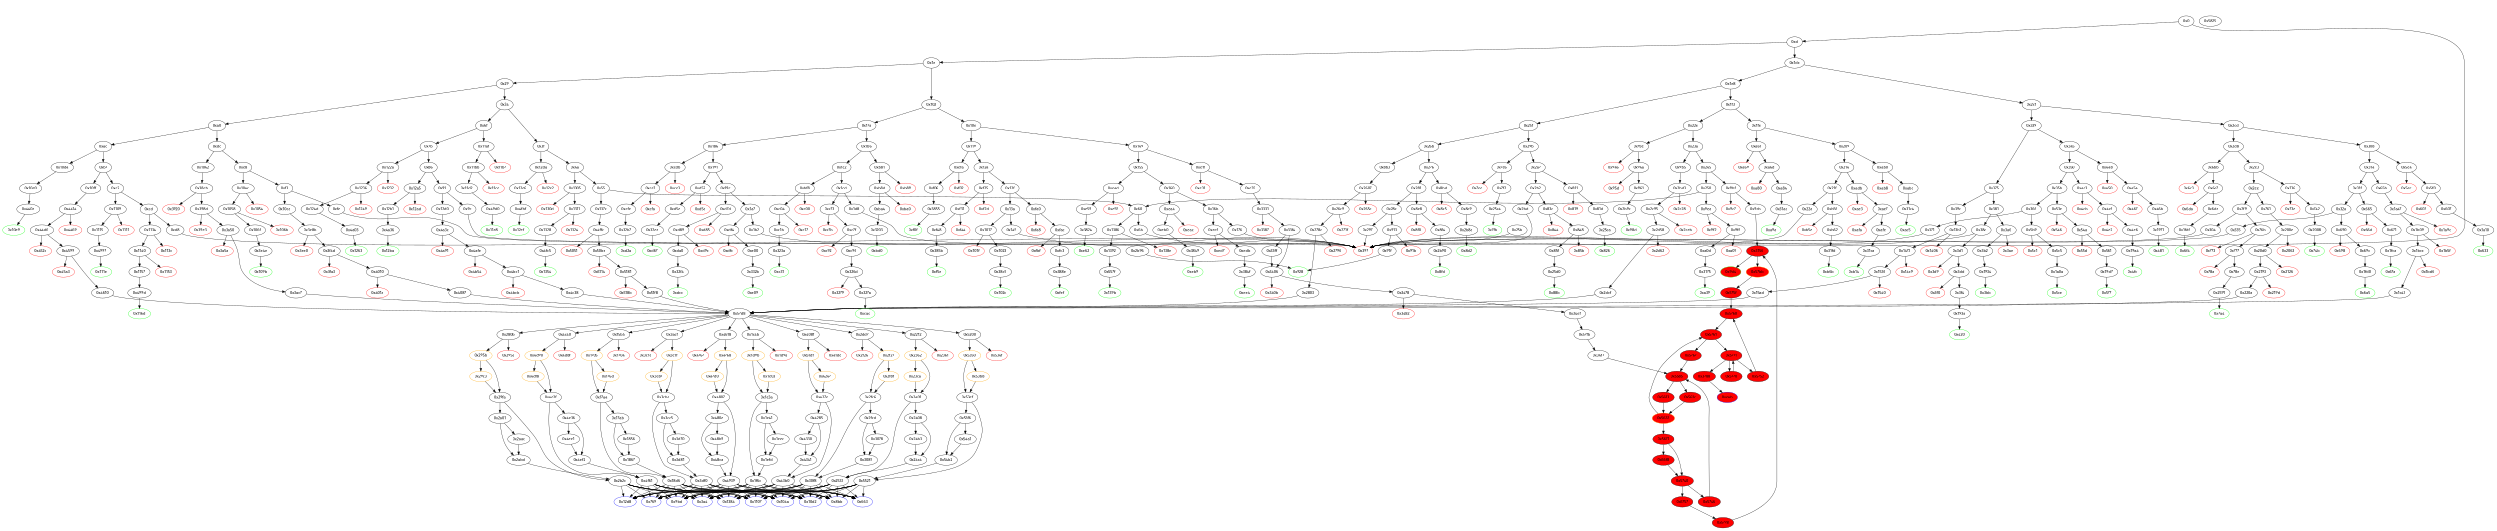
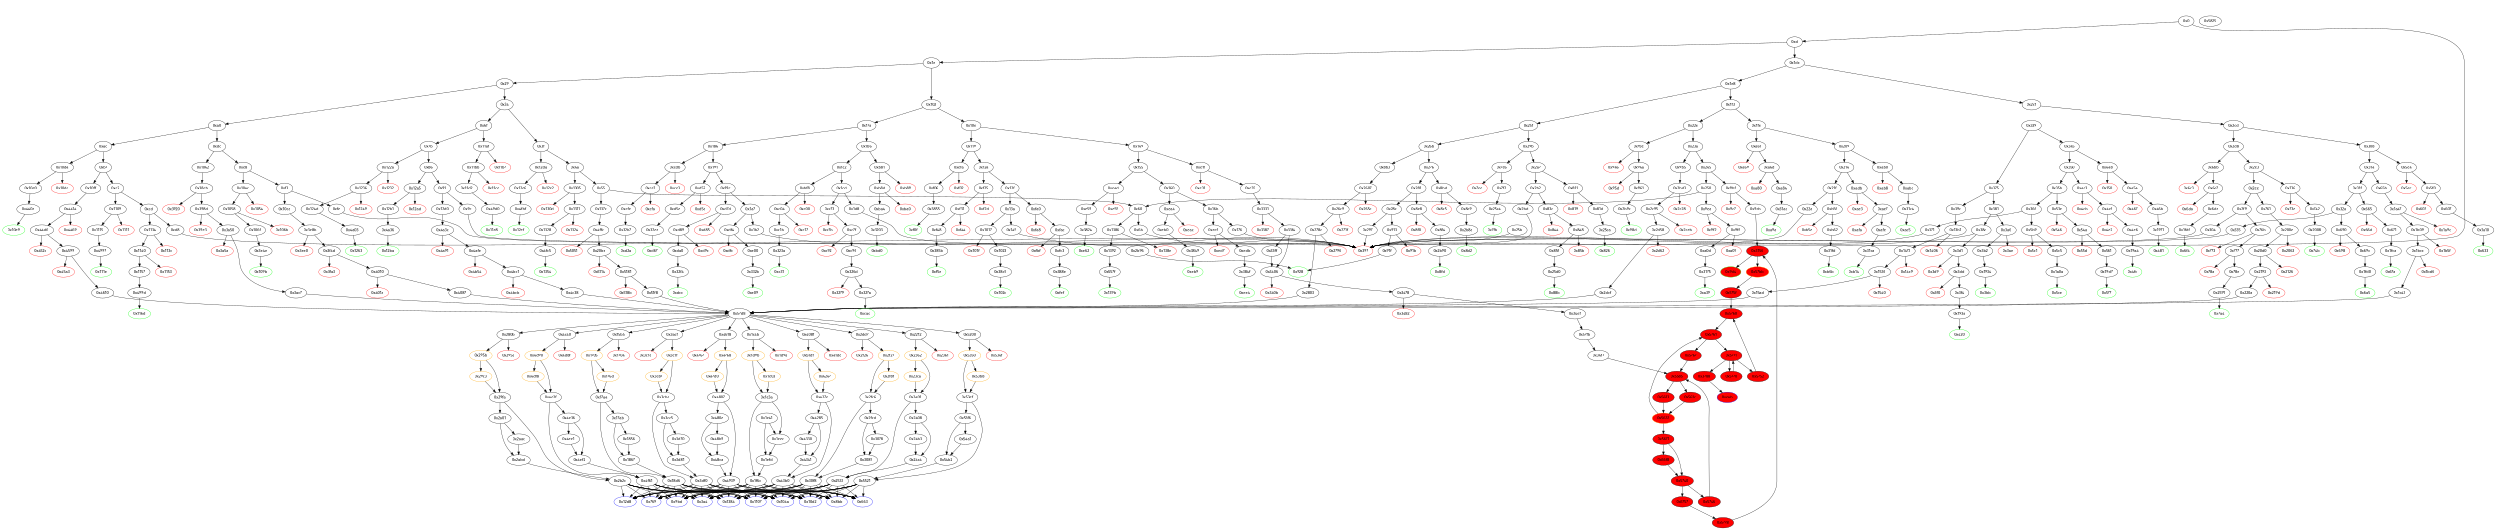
edge "0x2c1" -> "0x339": removed
node "0x10dc": added
node "0x450": label "0x450" -> "0x150"
node "0x50be": label "0x50be" -> "0x20be"
edge "0x1e3a" -> "0x1e41": now "0x1e3a" -> "0x1eec"
